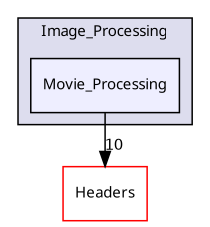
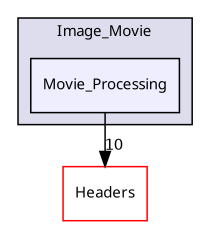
cluster "Image_Processing": label "Image_Processing" -> "Image_Movie"
